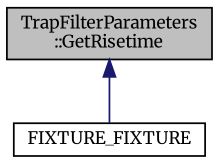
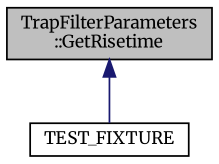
node "FIXTURE_FIXTURE": label "FIXTURE_FIXTURE" -> "TEST_FIXTURE"
